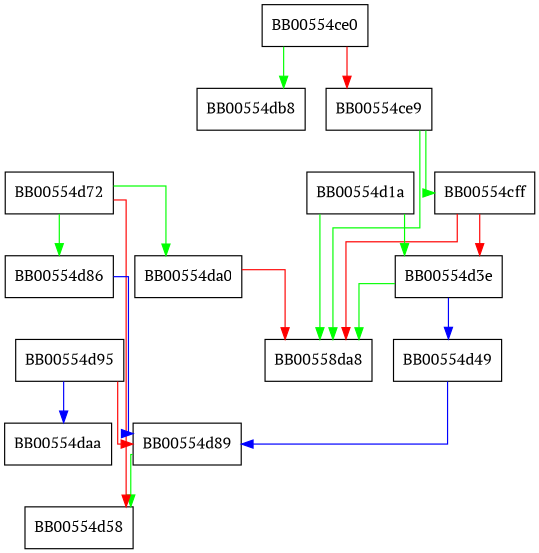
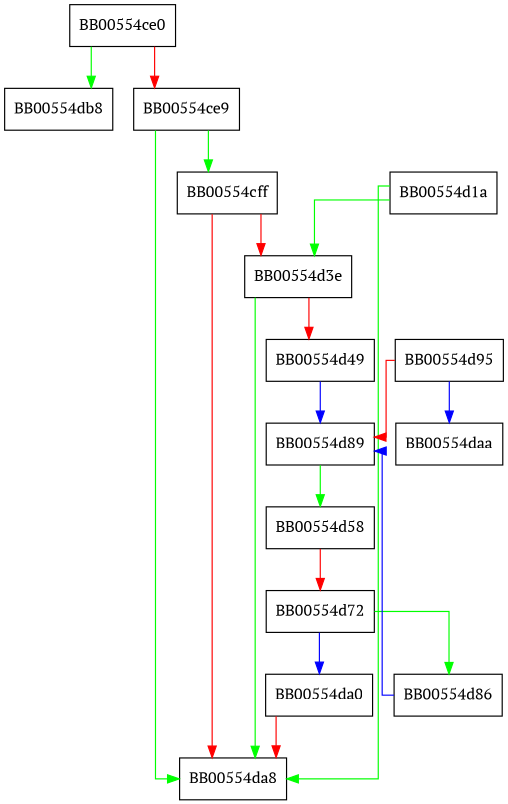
edge "BB00554d72" -> "BB00554da0": color green -> blue
edge "BB00554d72" -> "BB00554d58": reversed
edge "BB00554d3e" -> "BB00554d49": color blue -> red
node "BB00558da8": label "BB00558da8" -> "BB00554da8"
